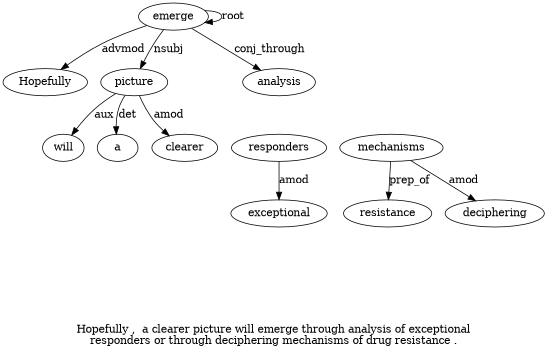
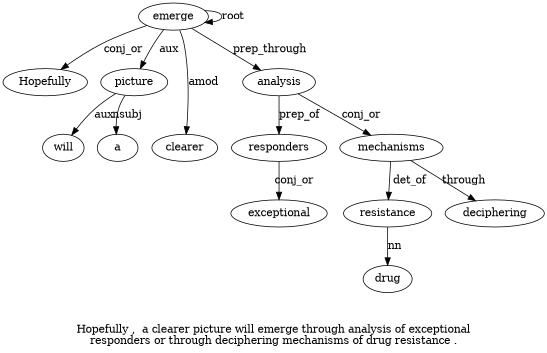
edge "emerge" -> "Hopefully": label "advmod" -> "conj_or"
edge "emerge" -> "picture": label "nsubj" -> "aux"
edge "emerge" -> "analysis": label "conj_through" -> "prep_through"
edge "analysis" -> "responders": added, label "prep_of"
edge "analysis" -> "mechanisms": added, label "conj_or"
edge "picture" -> "a": label "det" -> "nsubj"
edge "picture" -> "clearer": now "emerge" -> "clearer"
edge "responders" -> "exceptional": label "amod" -> "conj_or"
edge "mechanisms" -> "resistance": label "prep_of" -> "det_of"
edge "mechanisms" -> "deciphering": label "amod" -> "through"
node "drug": added
